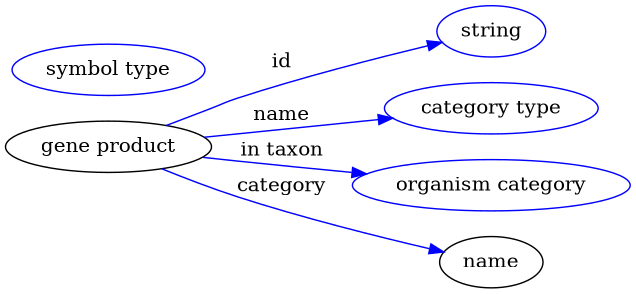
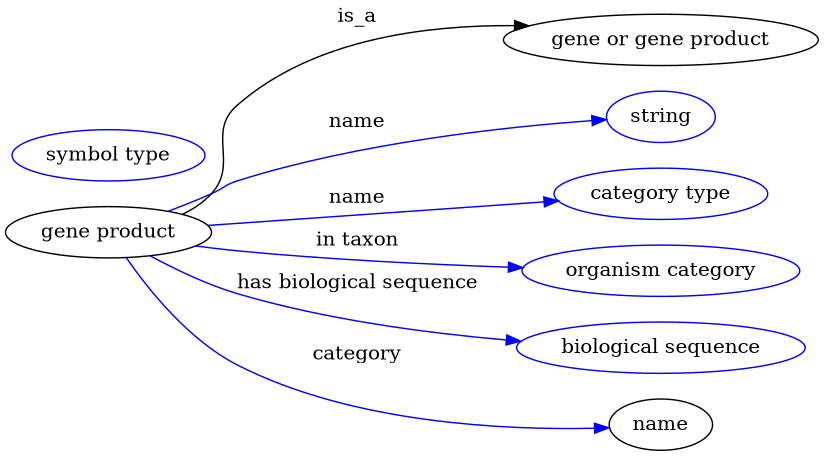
node "gene or gene product": added
edge "gene product" -> "string": label "id" -> "name"
node "biological sequence": added
